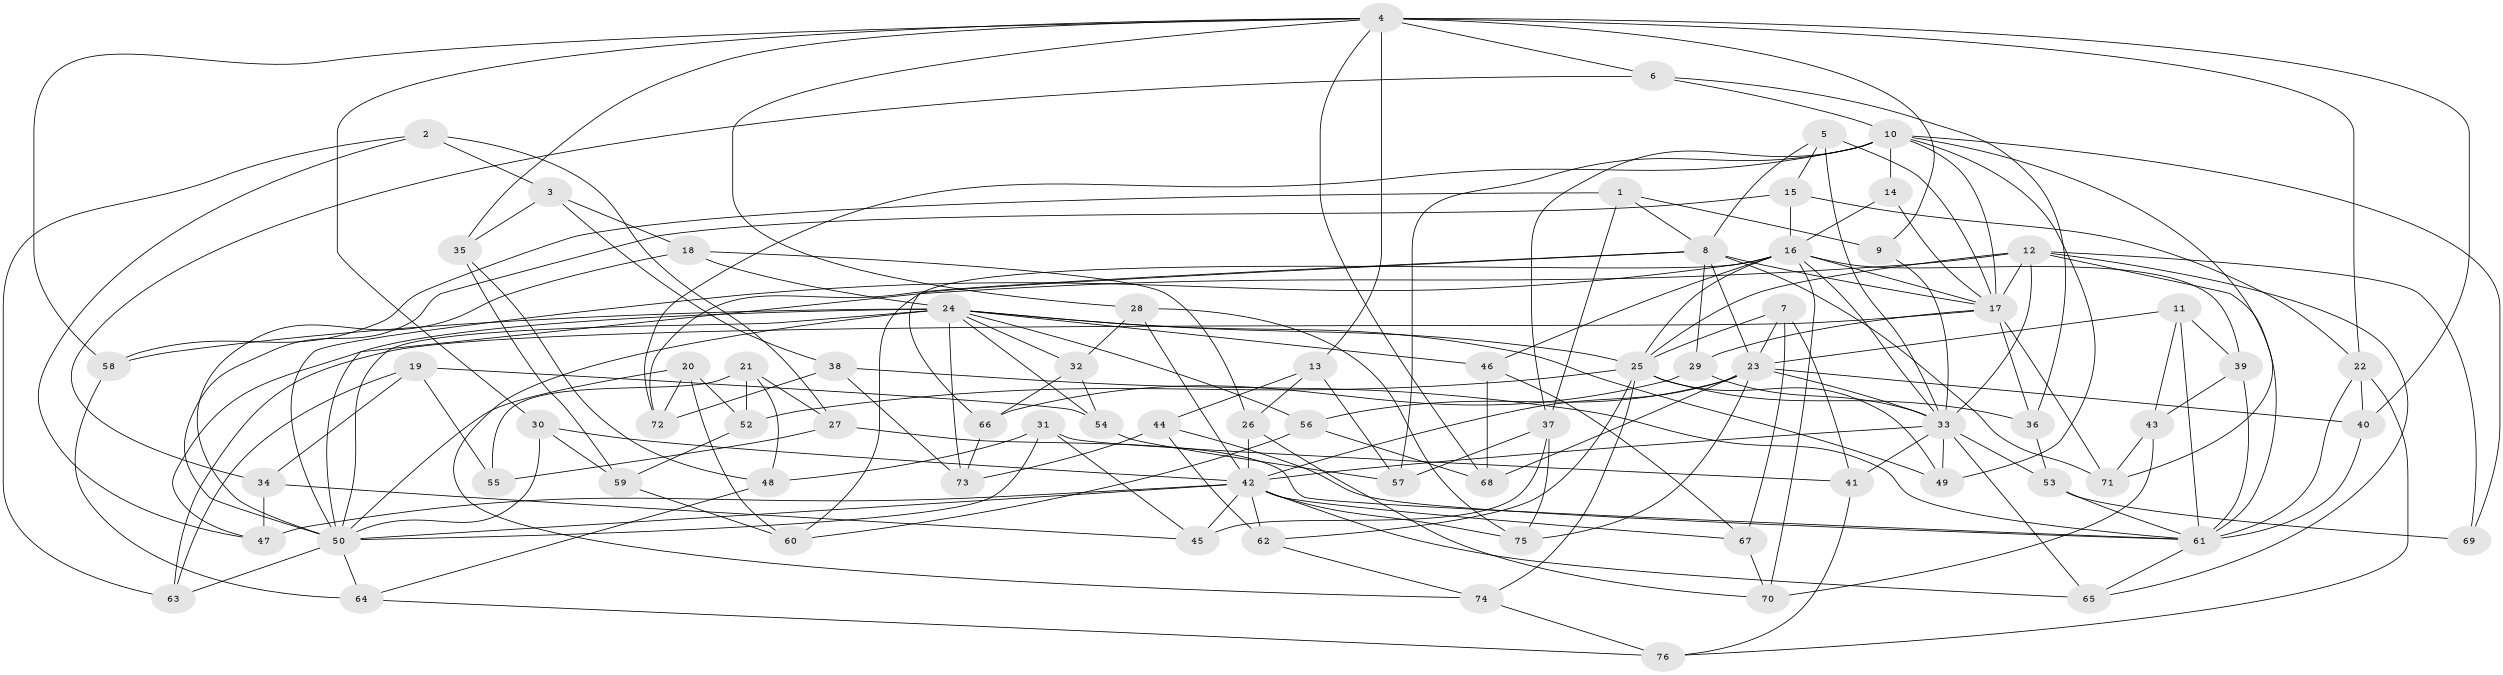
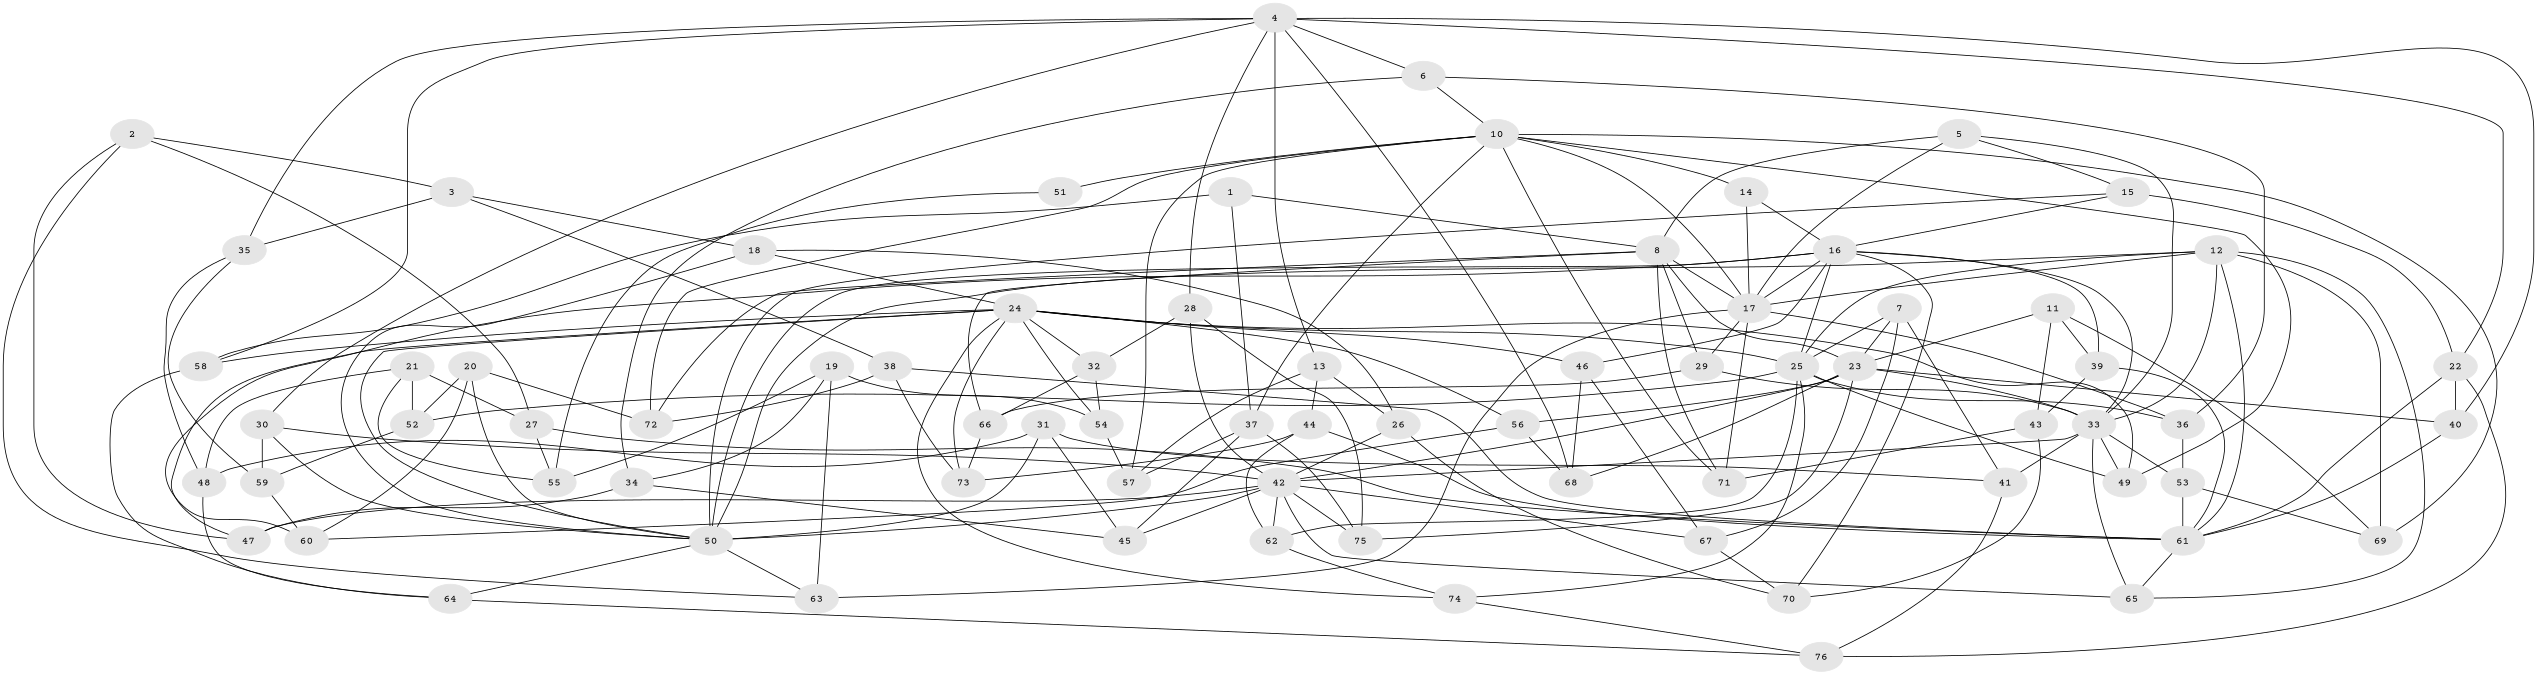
node "51": added
node "9": removed
edge "11" -- "61": now "11" -- "69"
